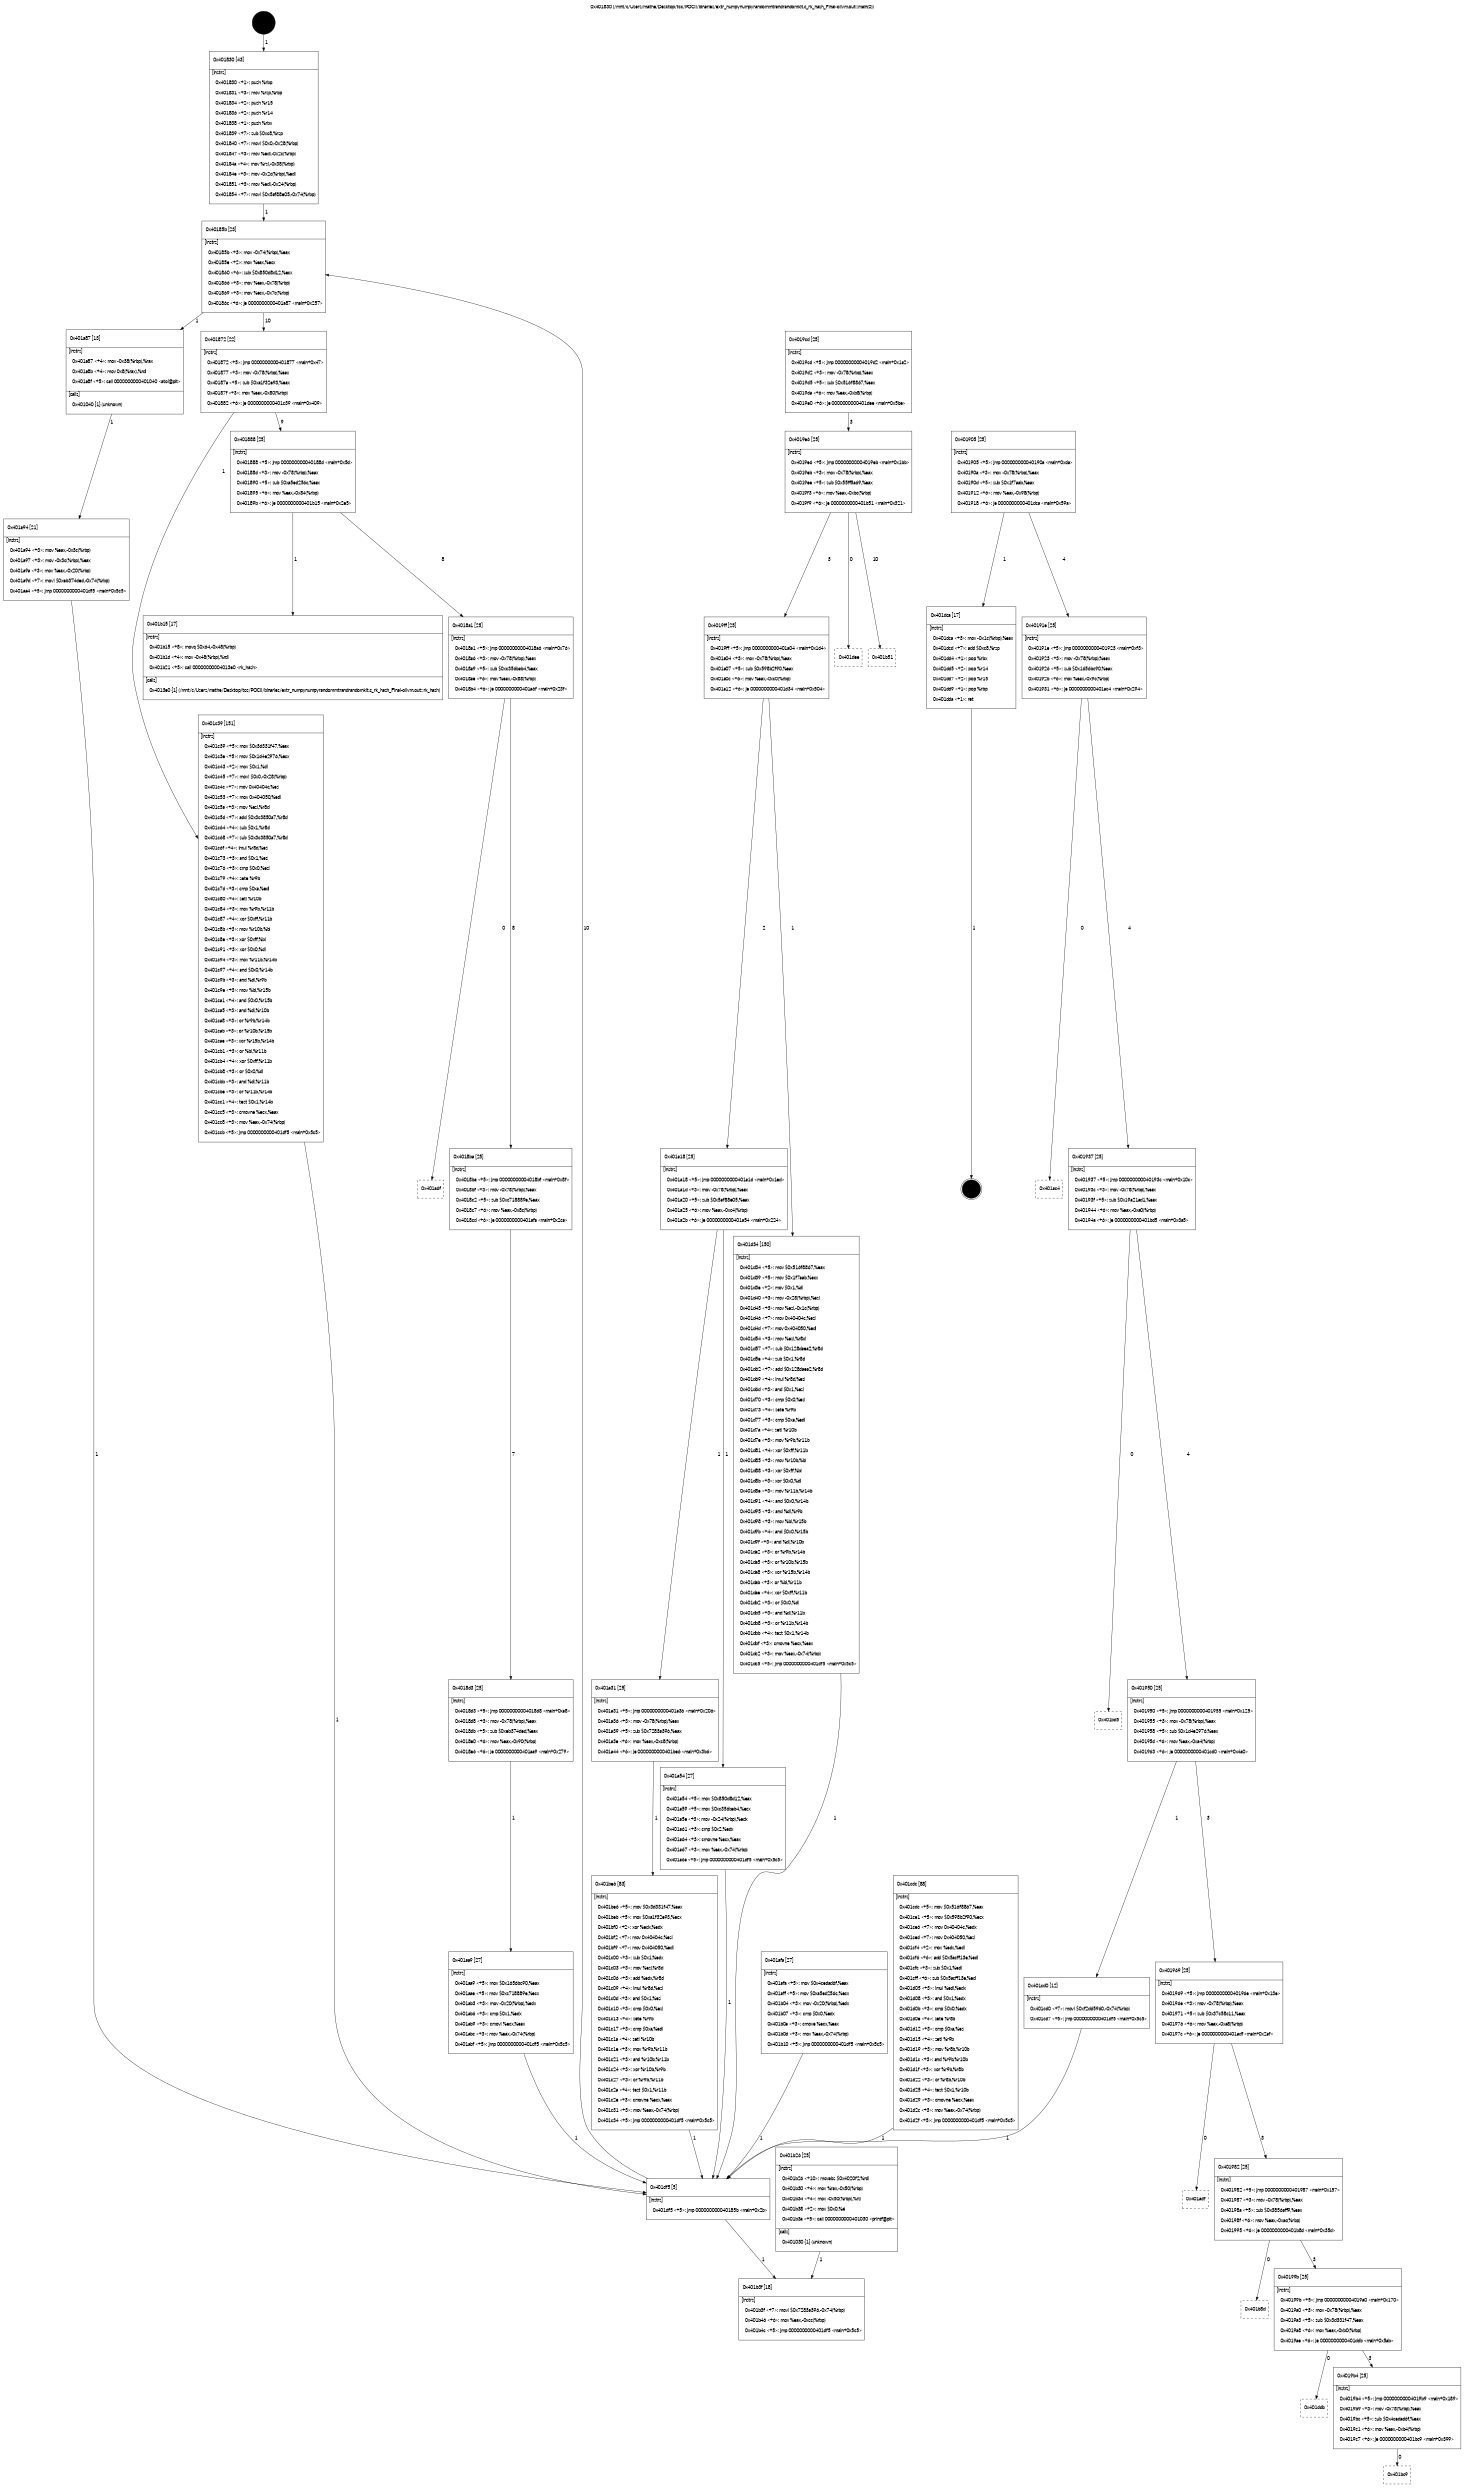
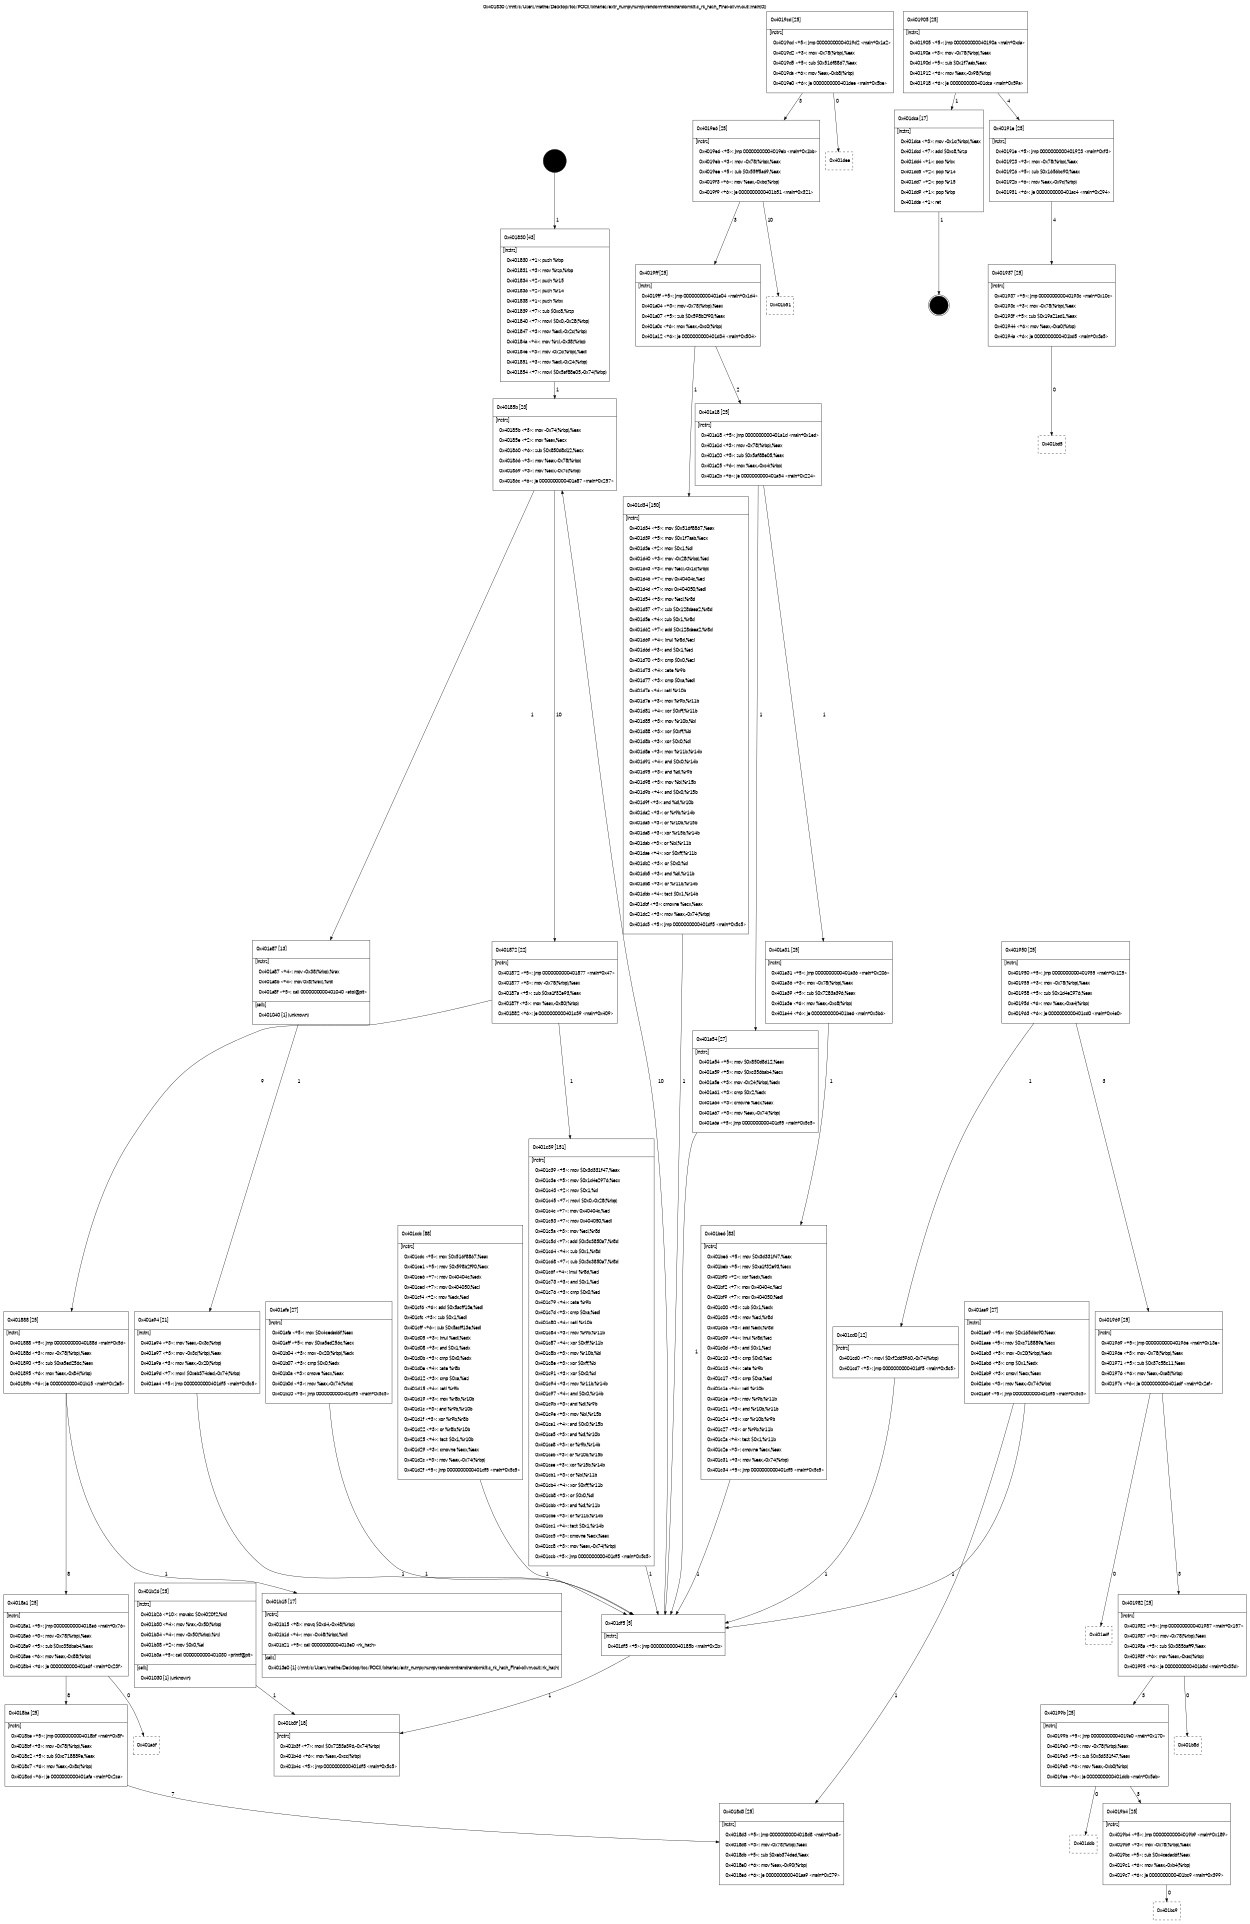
edge "0x4019e6 [25]" -> "0x401dee": now "0x4019cd [25]" -> "0x401dee"
node "0x401ac4": removed
edge "0x401937 [25]" -> "0x401950 [25]": removed, label "4"
edge "0x4018d3 [25]" -> "0x401aa9 [27]": reversed
